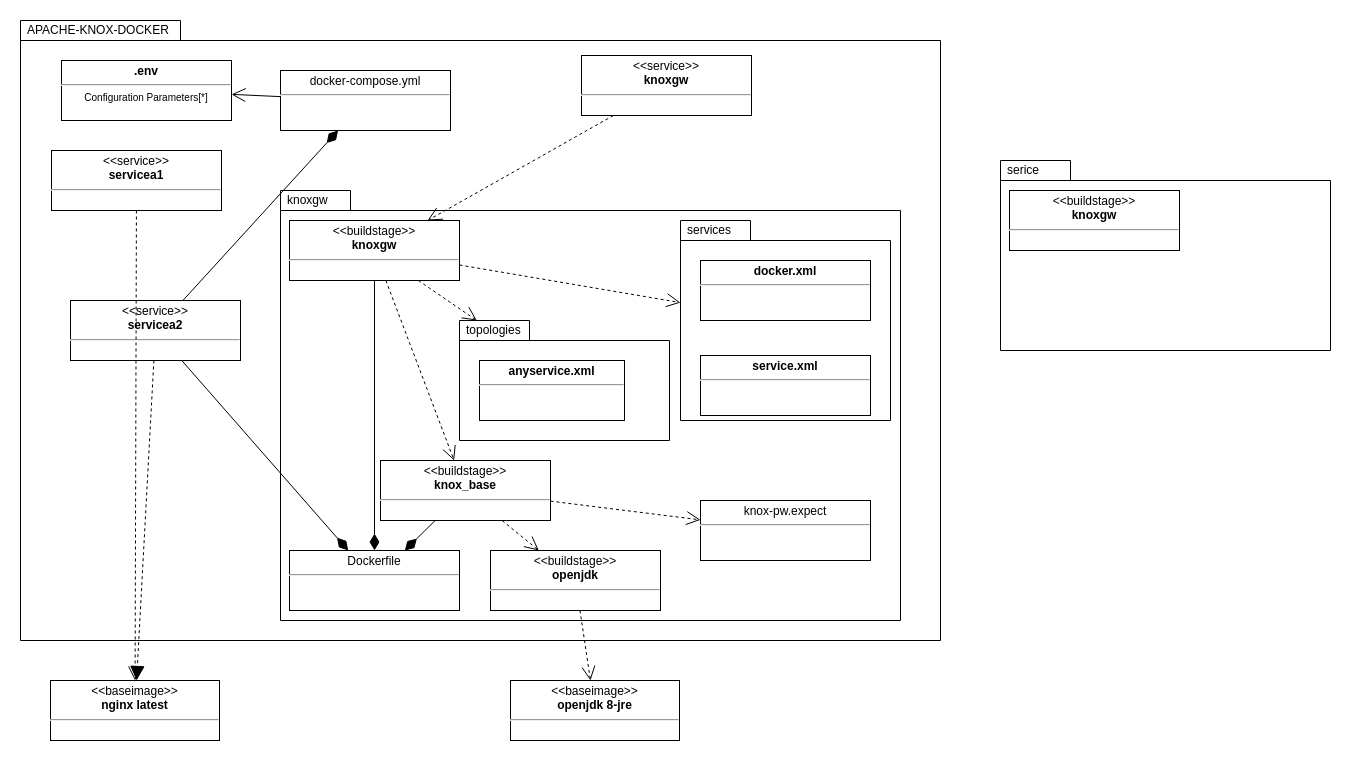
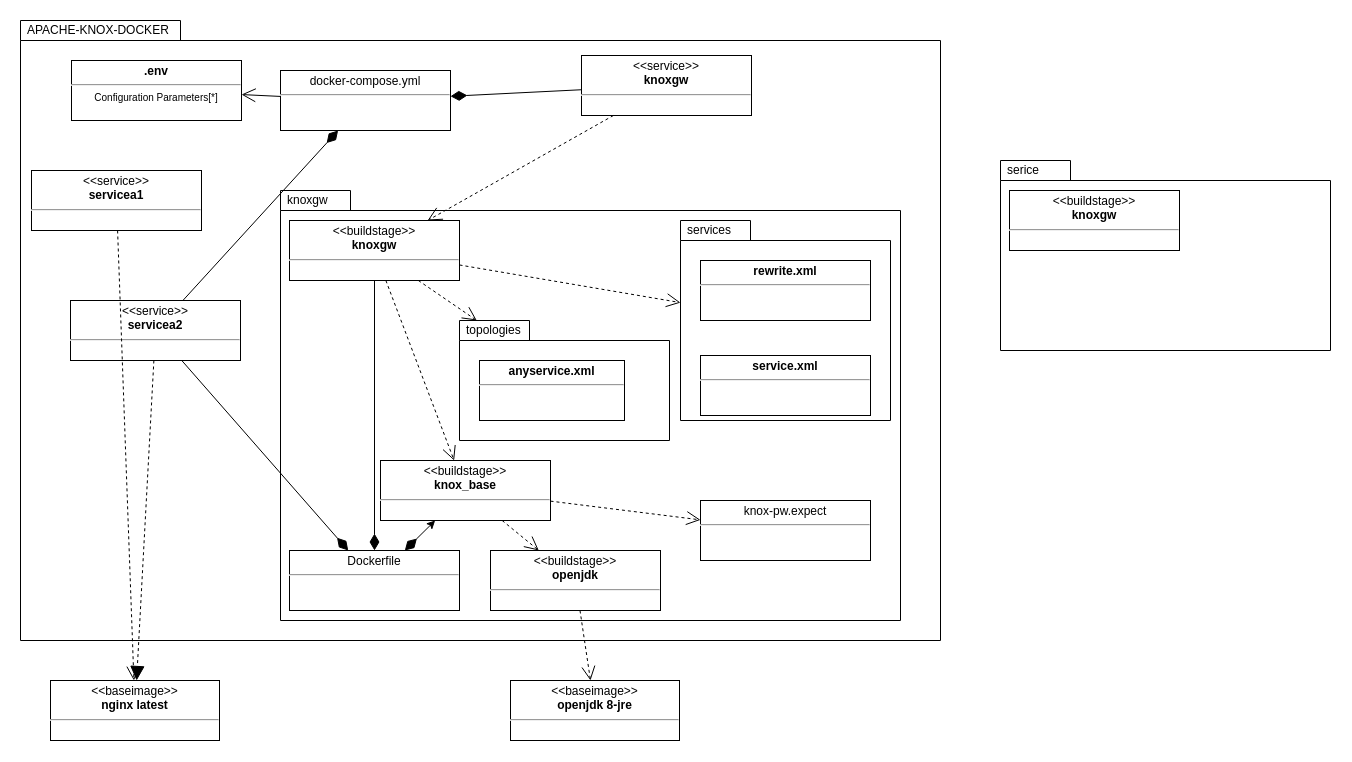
node ".env Configuration Parameters[*]": moved (147, 91) -> (157, 91)
edge "<<service>> knoxgw" -> "docker-compose.yml": added
node "<<service>> servicea1": moved (137, 181) -> (117, 201)
node "docker.xml": label "docker.xml" -> "rewrite.xml"
edge "<<buildstage>> knox_base" -> "Dockerfile": arrowhead none -> classic
